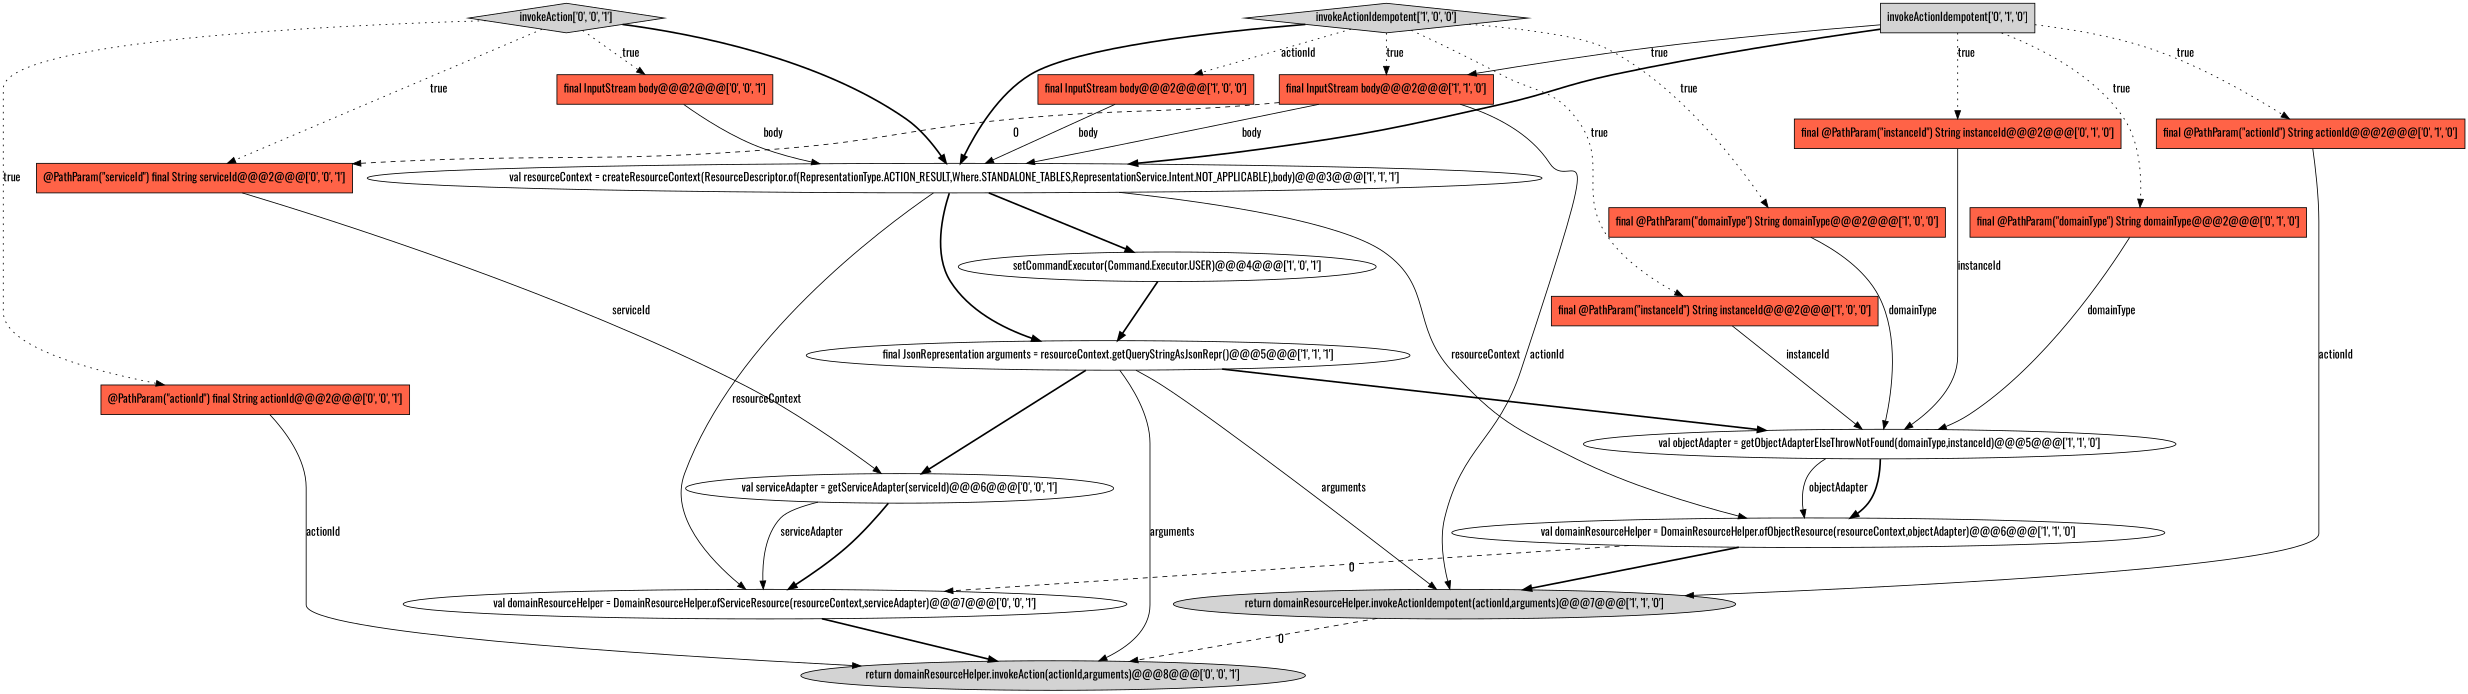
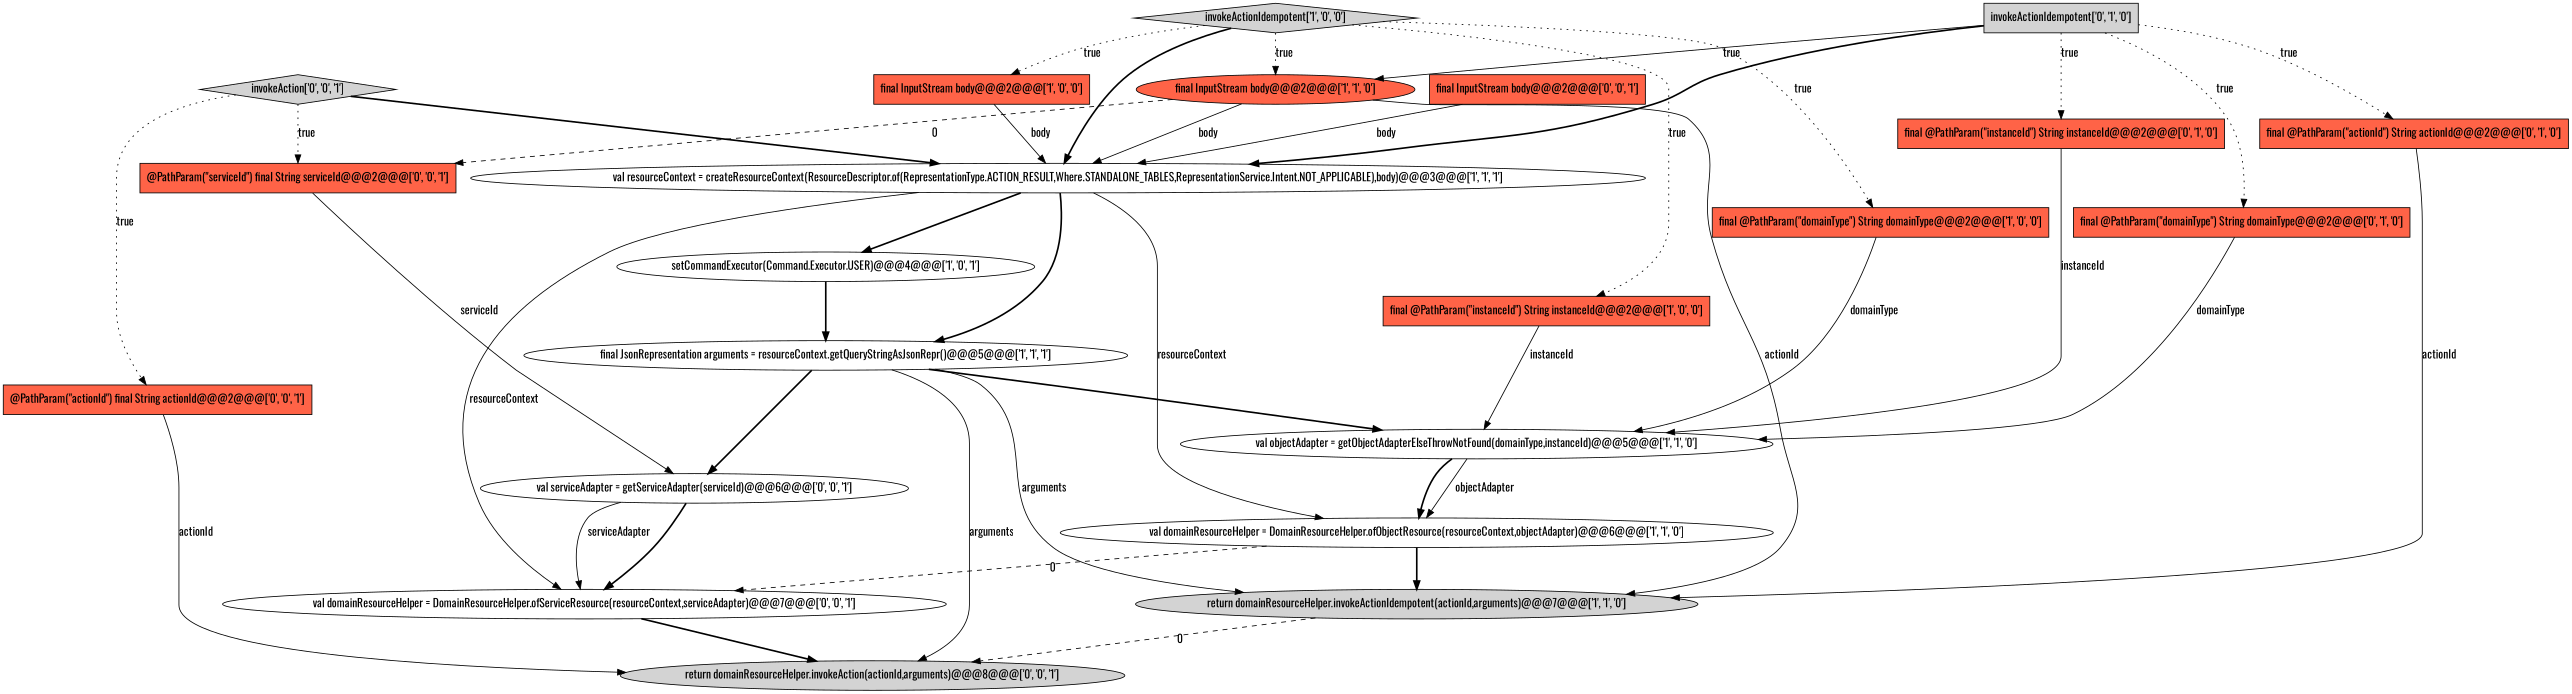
edge "invokeAction['0', '0', '1']" -> "final InputStream body@@@2@@@['0', '0', '1']": removed, label "true"
edge "invokeActionIdempotent['1', '0', '0']" -> "final InputStream body@@@2@@@['1', '0', '0']": label "actionId" -> "true"
node "final InputStream body@@@2@@@['1', '1', '0']": shape box -> ellipse
